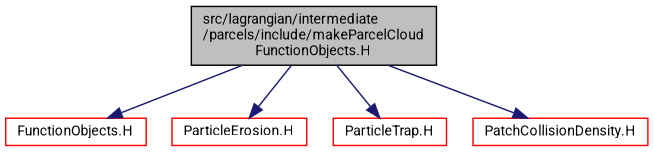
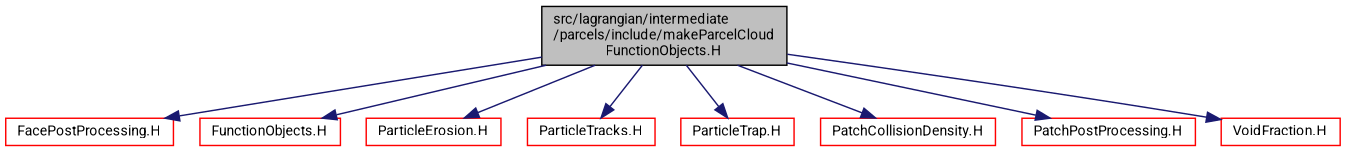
node "FacePostProcessing.H": added
node "ParticleTracks.H": added
node "PatchPostProcessing.H": added
node "VoidFraction.H": added
